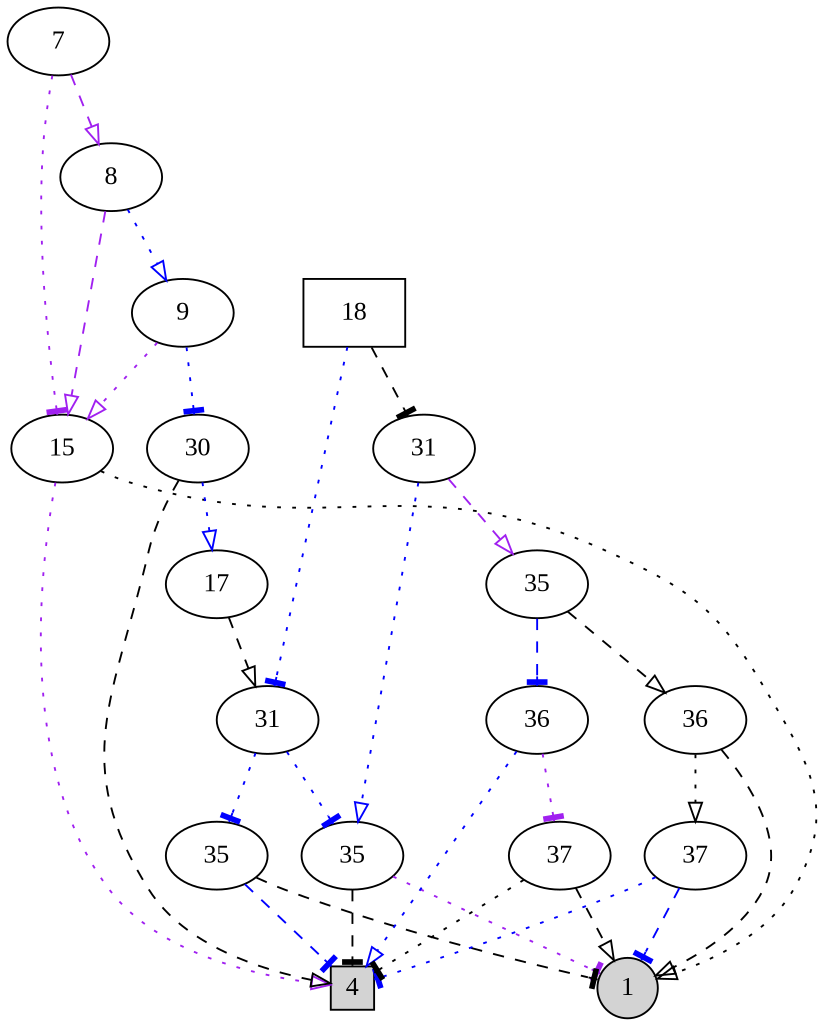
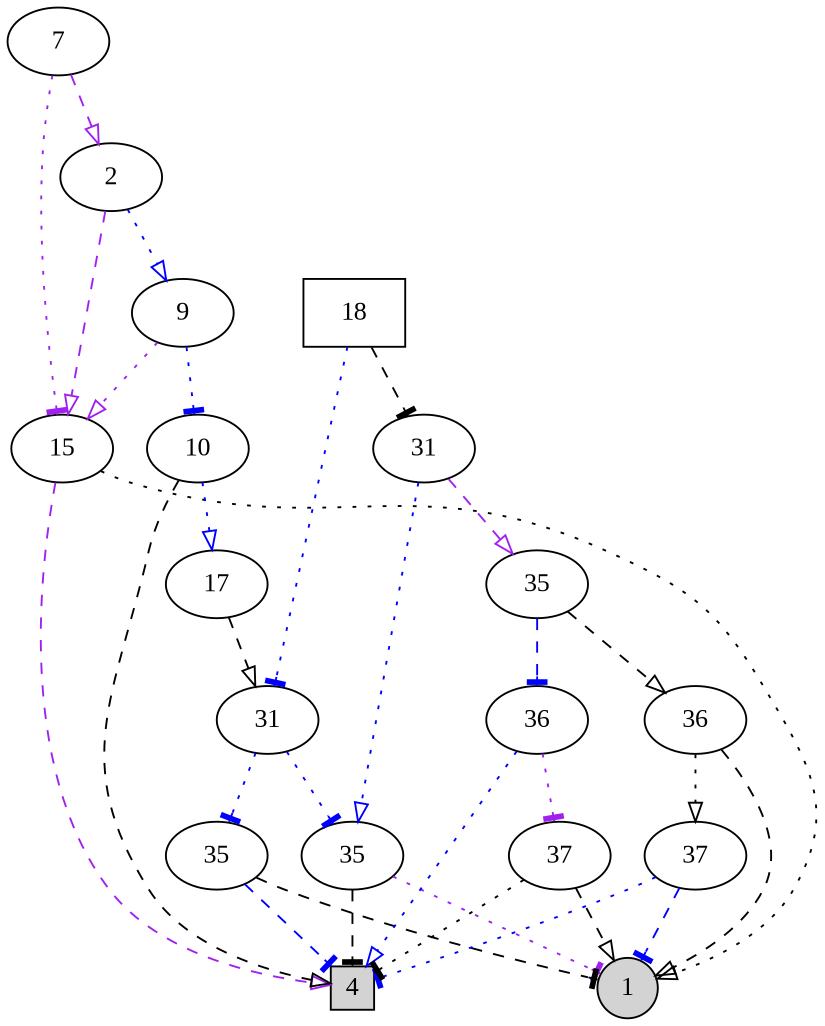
node "8": label "8" -> "2"
node "30": label "30" -> "10"
edge "15" -> "4": style dotted -> dashed
